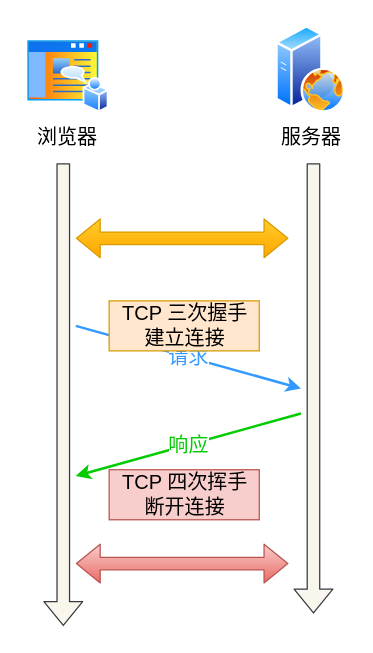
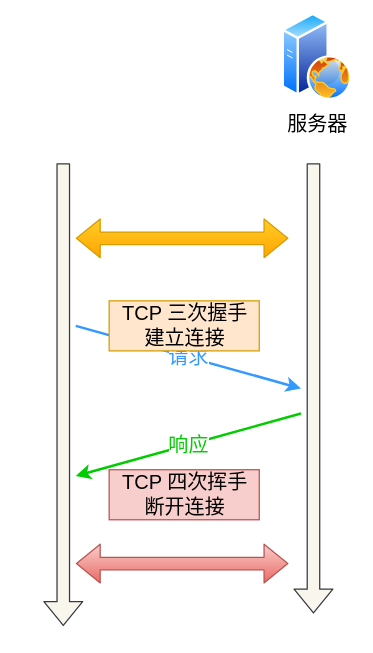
node "服务器": moved (311, 69) -> (317, 57)
node "浏览器": removed
